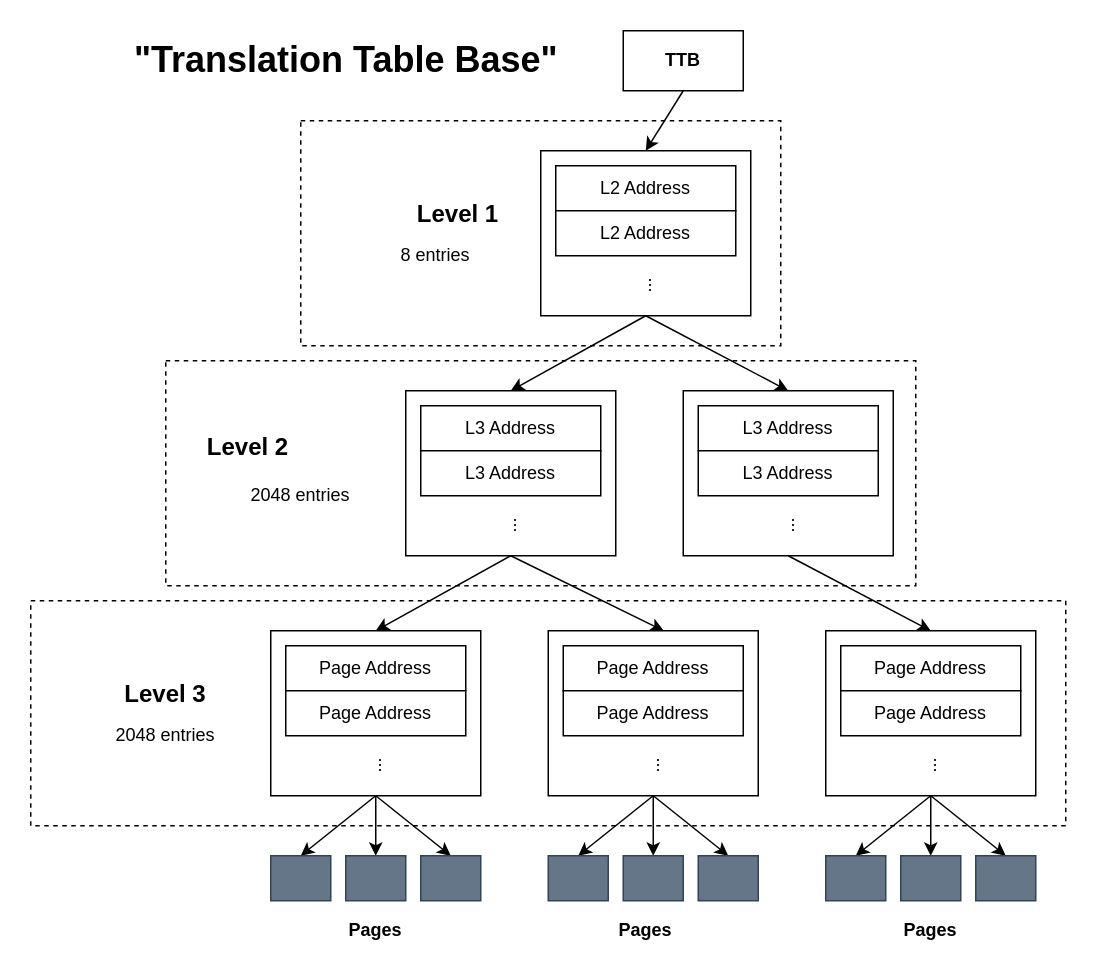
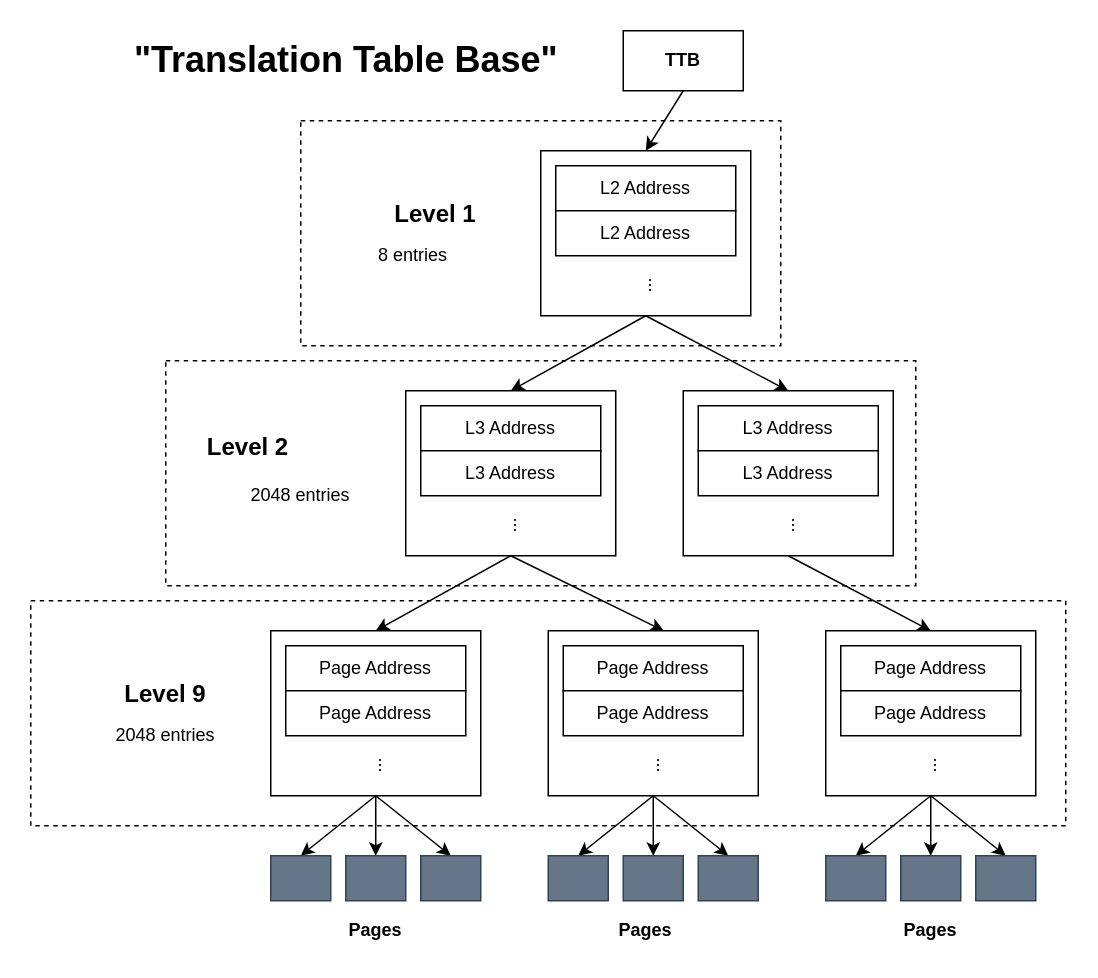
node "Level 1": moved (458, 211) -> (436, 211)
node "8 entries": moved (436, 256) -> (413, 256)
node "Level 3": label "Level 3" -> "Level 9"
